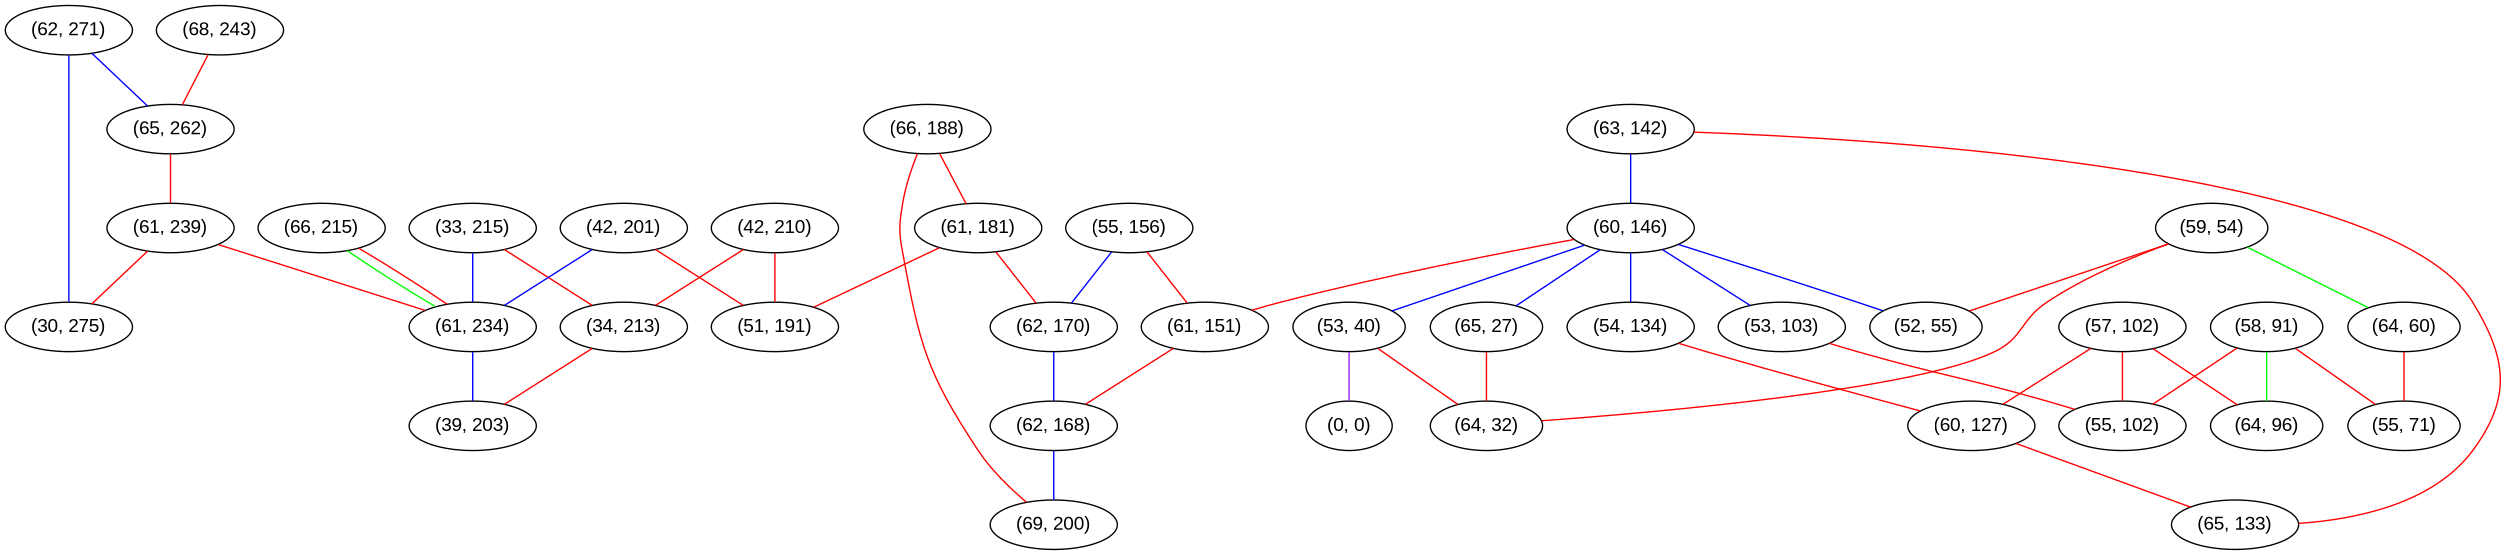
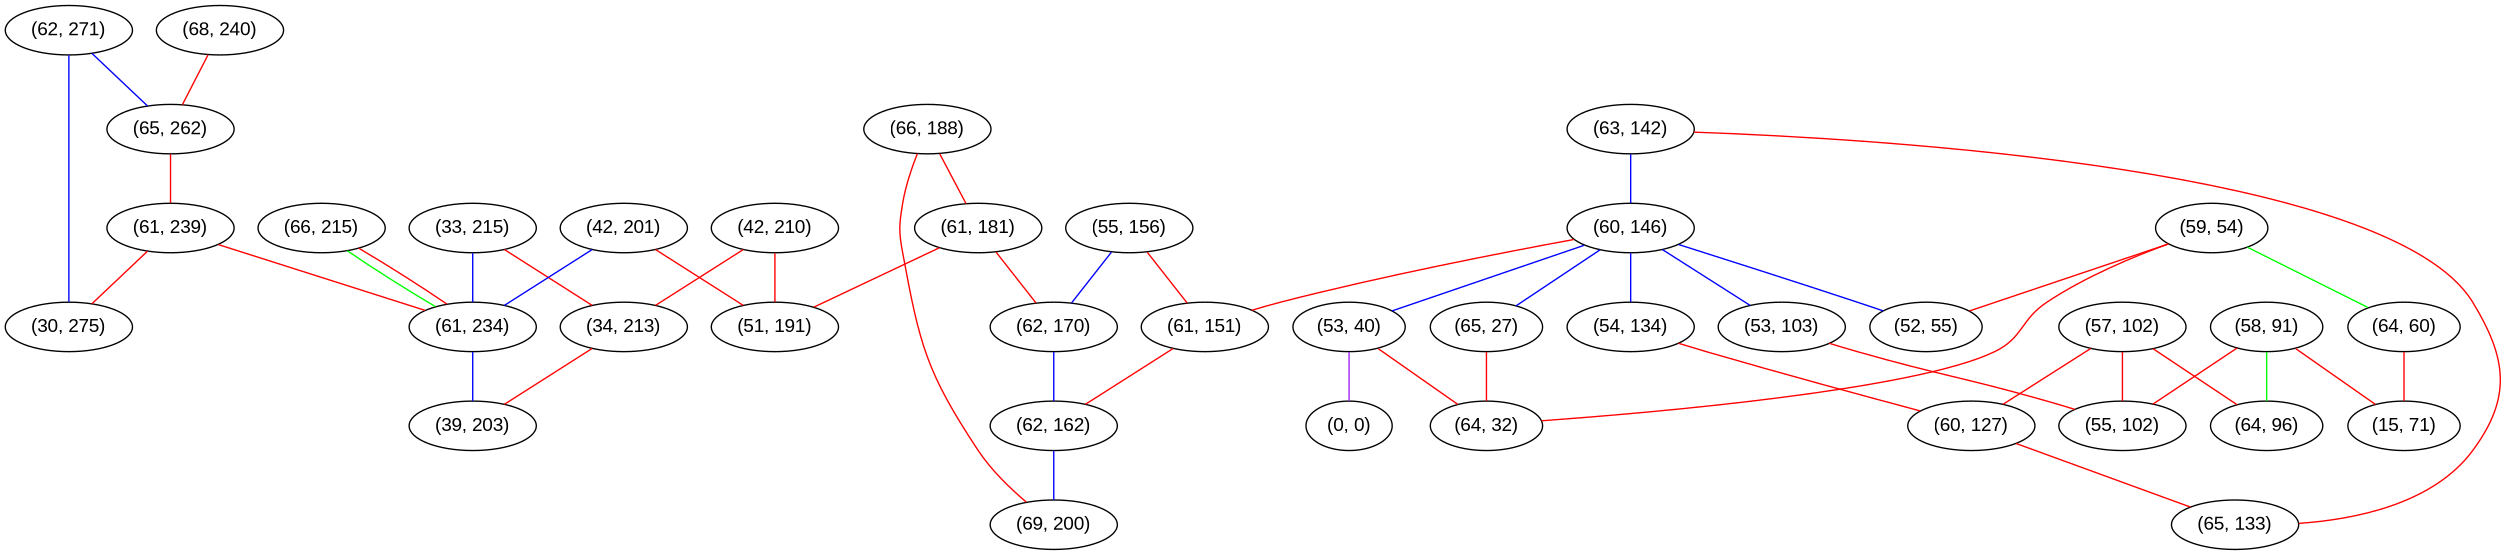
node "(68, 243)": label "(68, 243)" -> "(68, 240)"
node "(62, 168)": label "(62, 168)" -> "(62, 162)"
node "(55, 71)": label "(55, 71)" -> "(15, 71)"
